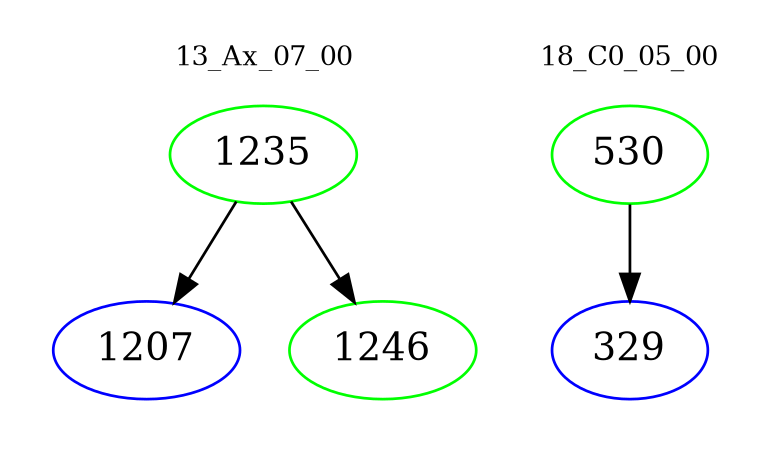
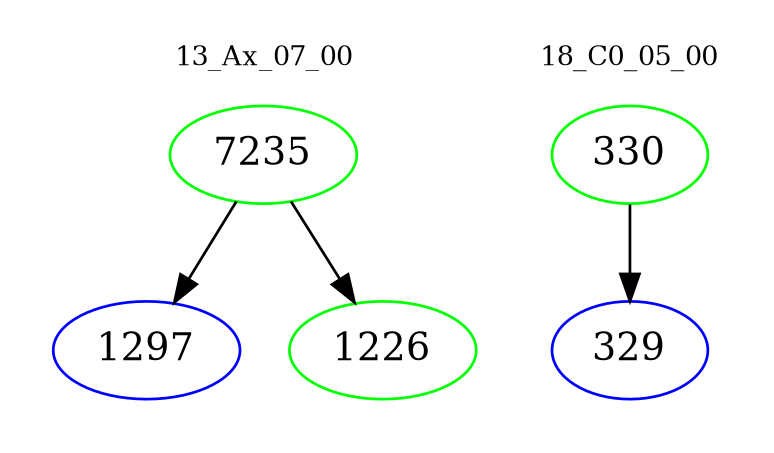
node "1235": label "1235" -> "7235"
node "530": label "530" -> "330"
node "1207": label "1207" -> "1297"
node "1246": label "1246" -> "1226"
